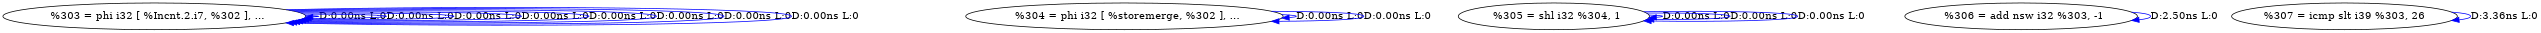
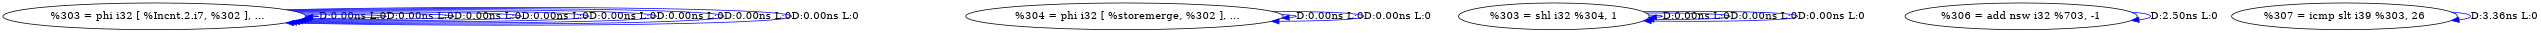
node "%305 = shl i32 %304, 1": label "%305 = shl i32 %304, 1" -> "%303 = shl i32 %304, 1"
node "%306 = add nsw i32 %303, -1": label "%306 = add nsw i32 %303, -1" -> "%306 = add nsw i32 %703, -1"
